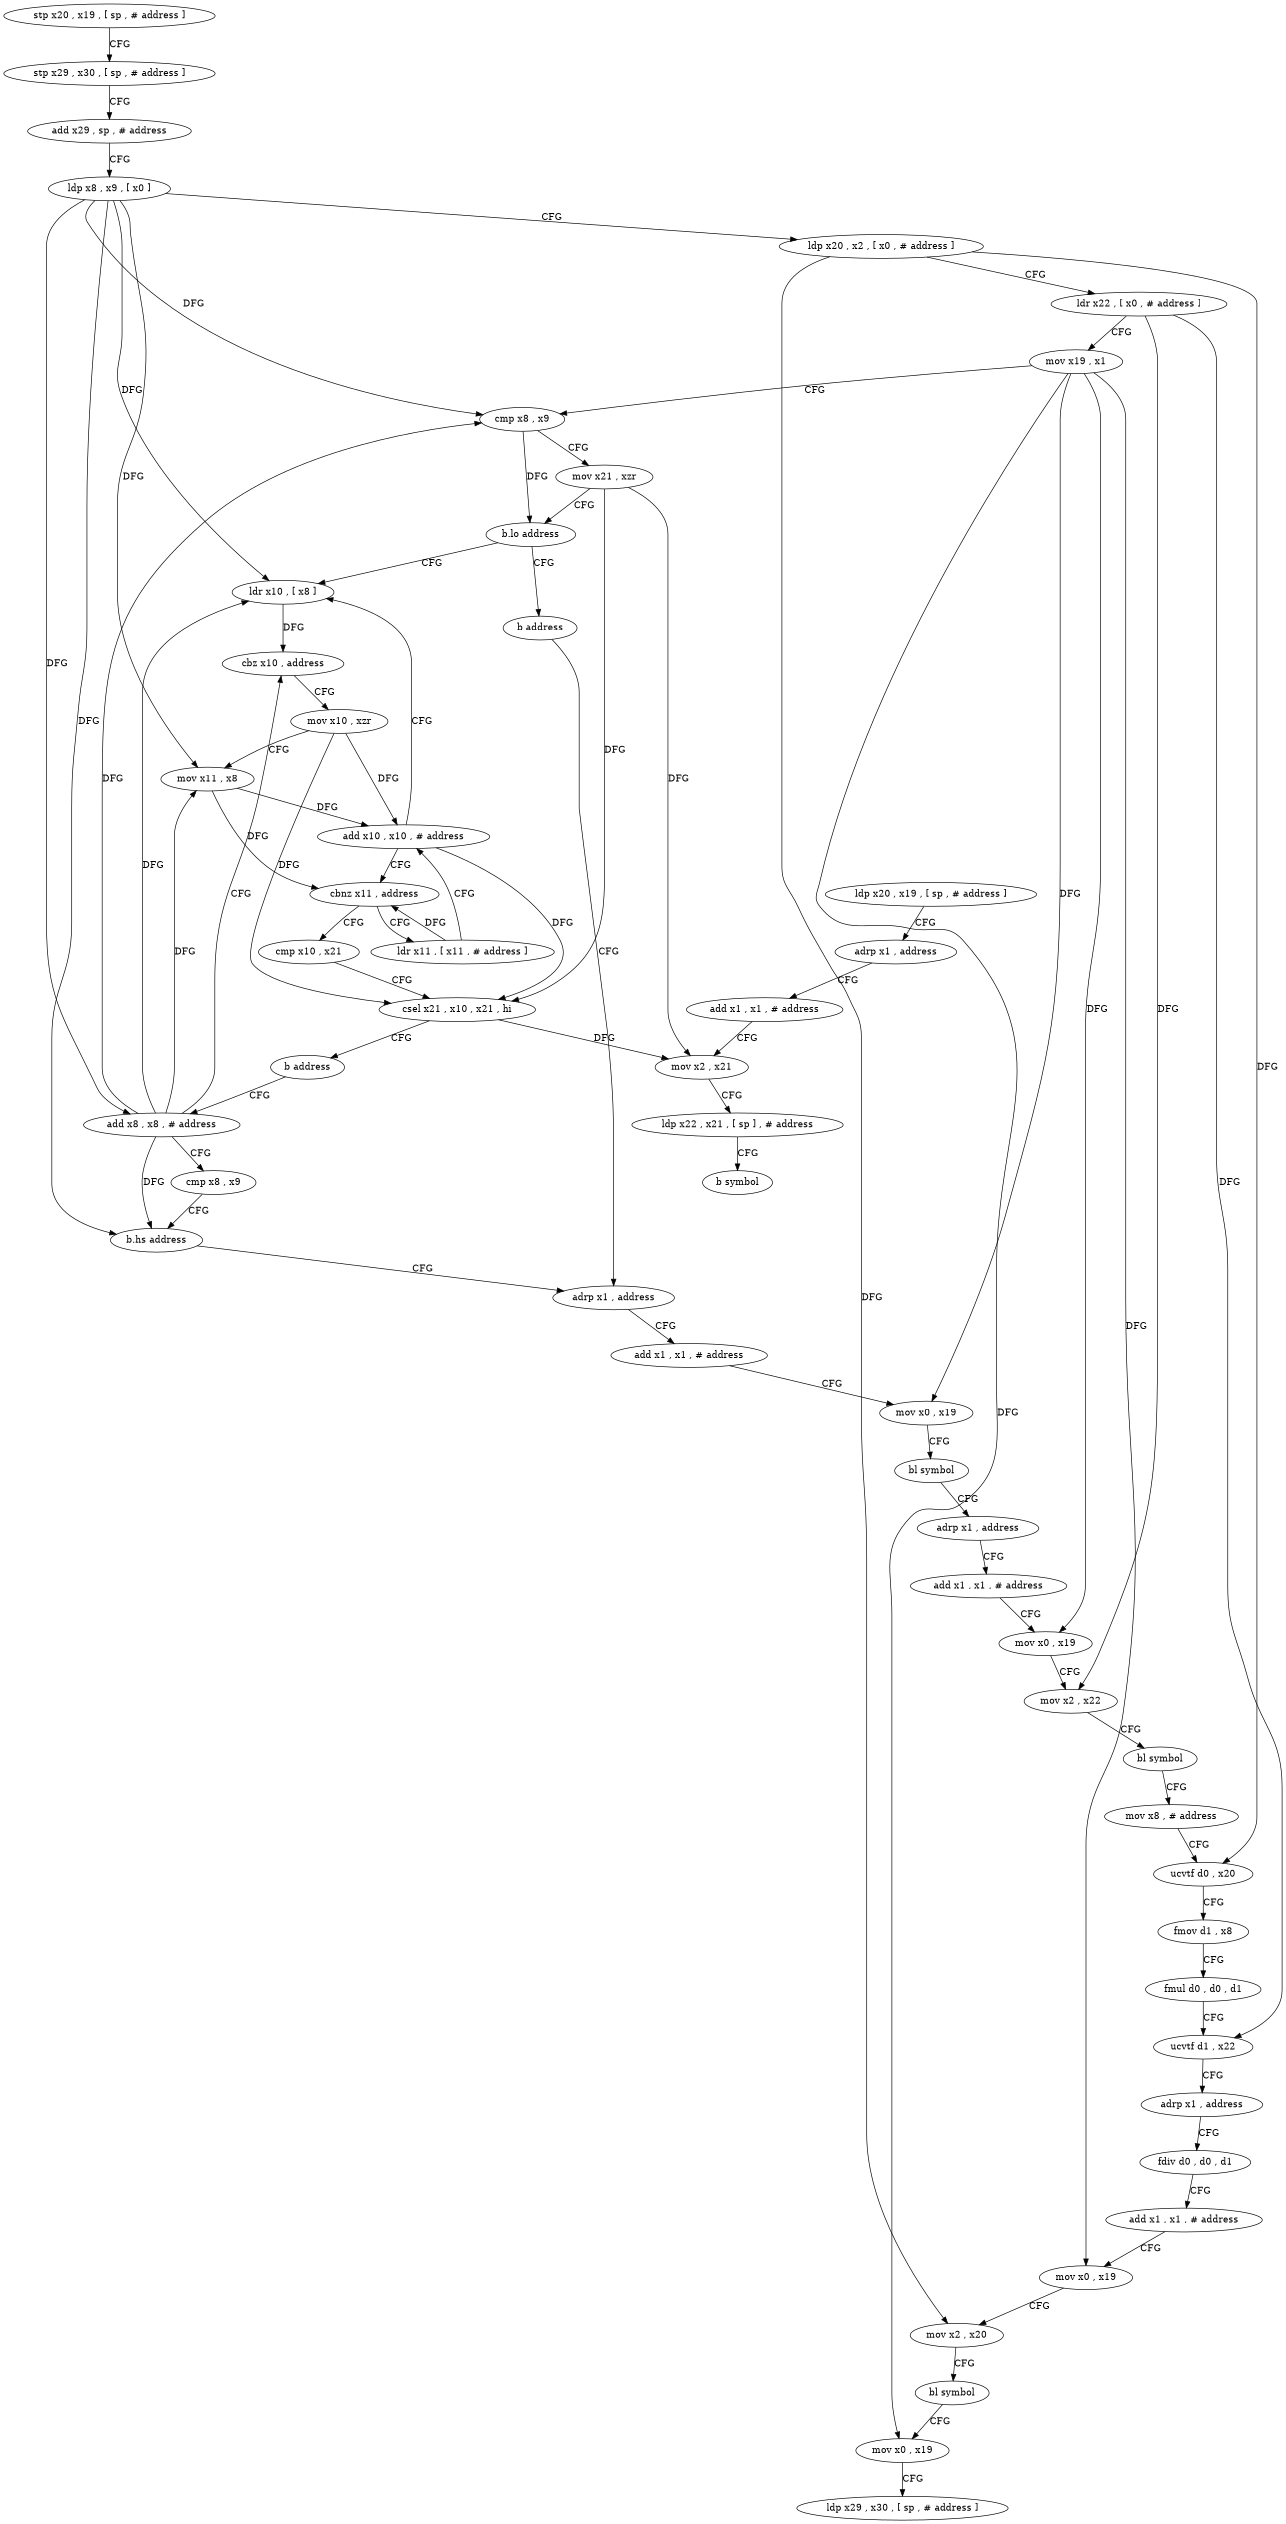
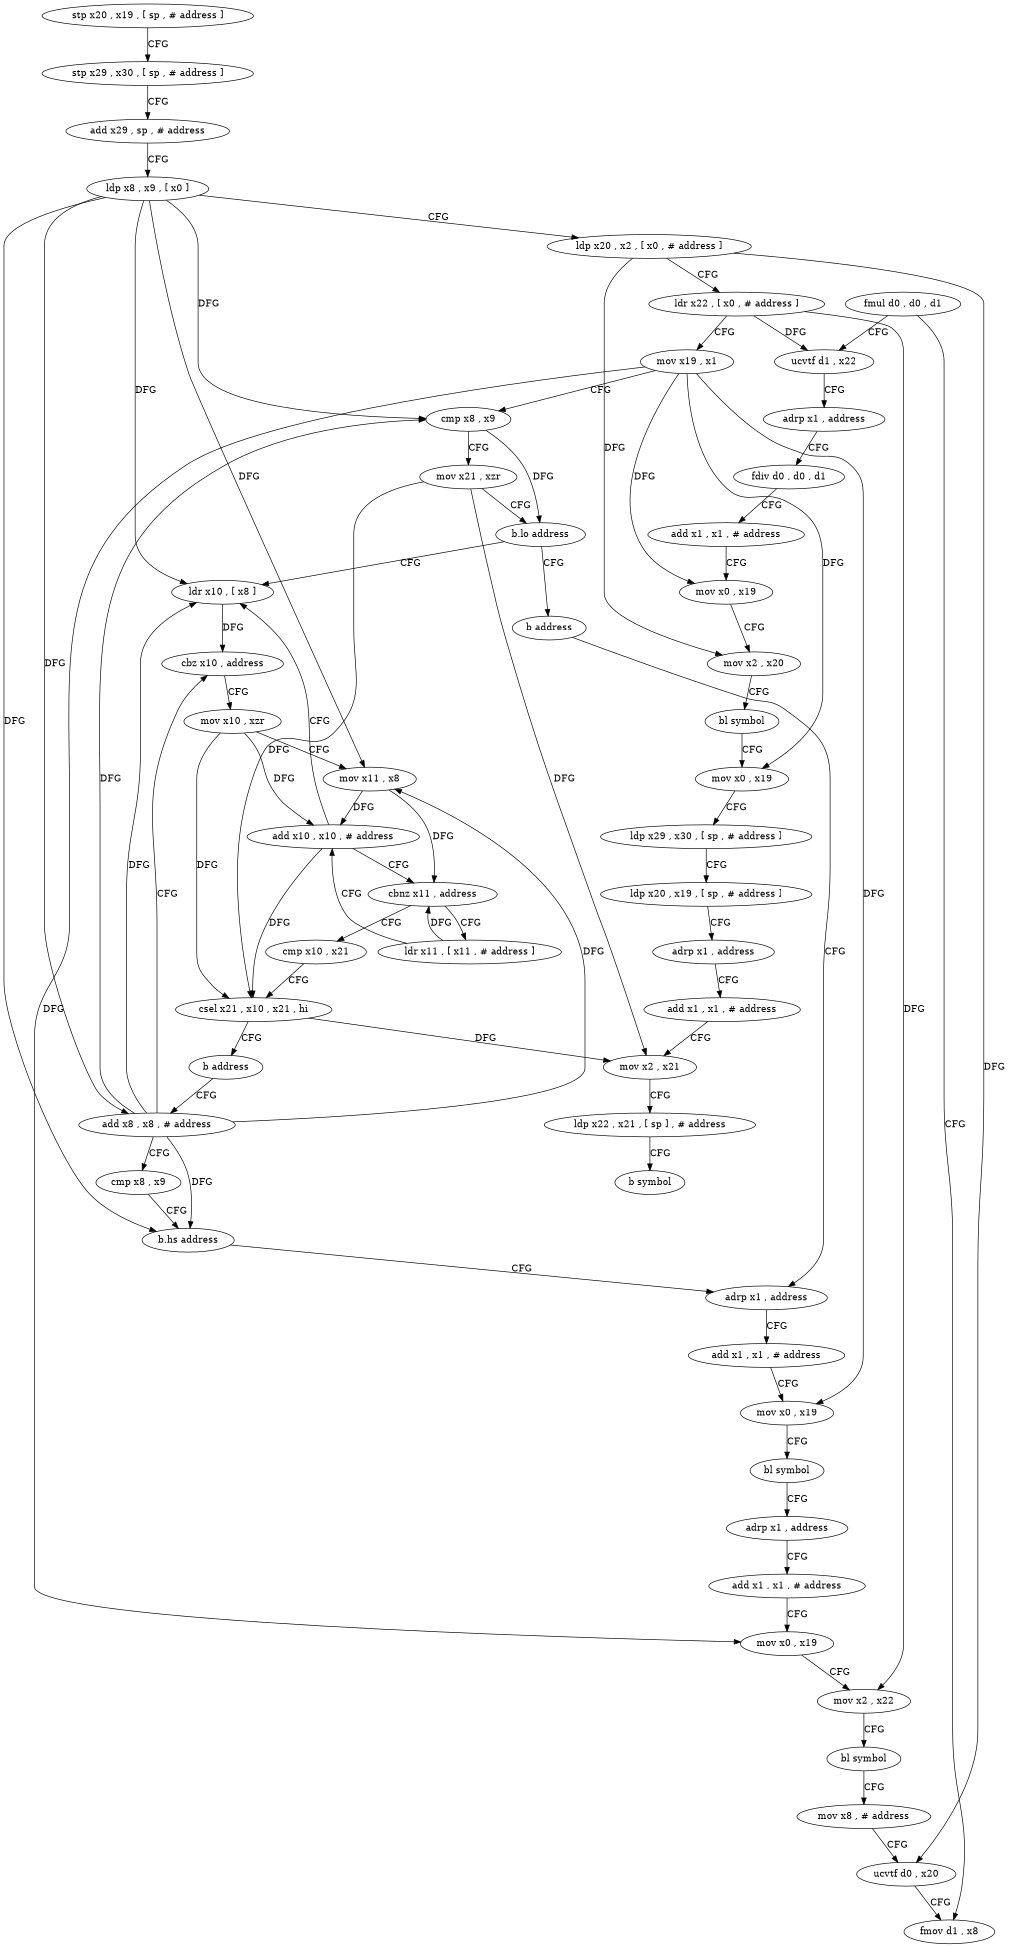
edge "ldp x29 , x30 , [ sp , # address ]" -> "ldp x20 , x19 , [ sp , # address ]": added, label "CFG"
edge "fmov d1 , x8" -> "fmul d0 , d0 , d1": reversed
